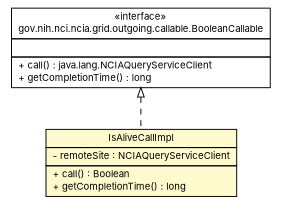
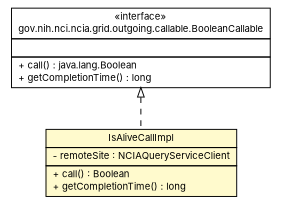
node "gov.nih.nci.ncia.grid.outgoing.callable.BooleanCallable": text "+ call() : java.lang.NCIAQueryServiceClient" -> "+ call() : java.lang.Boolean"
